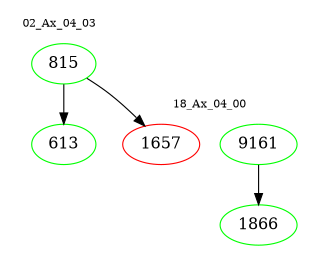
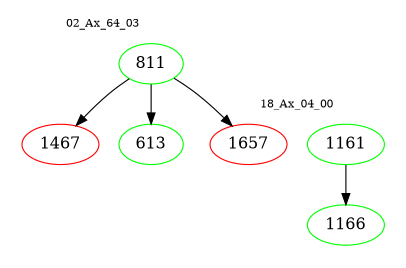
cluster "02_Ax_04_03": label "02_Ax_04_03" -> "02_Ax_64_03"
node "815": label "815" -> "811"
node "1467": added
node "9161": label "9161" -> "1161"
node "1866": label "1866" -> "1166"
